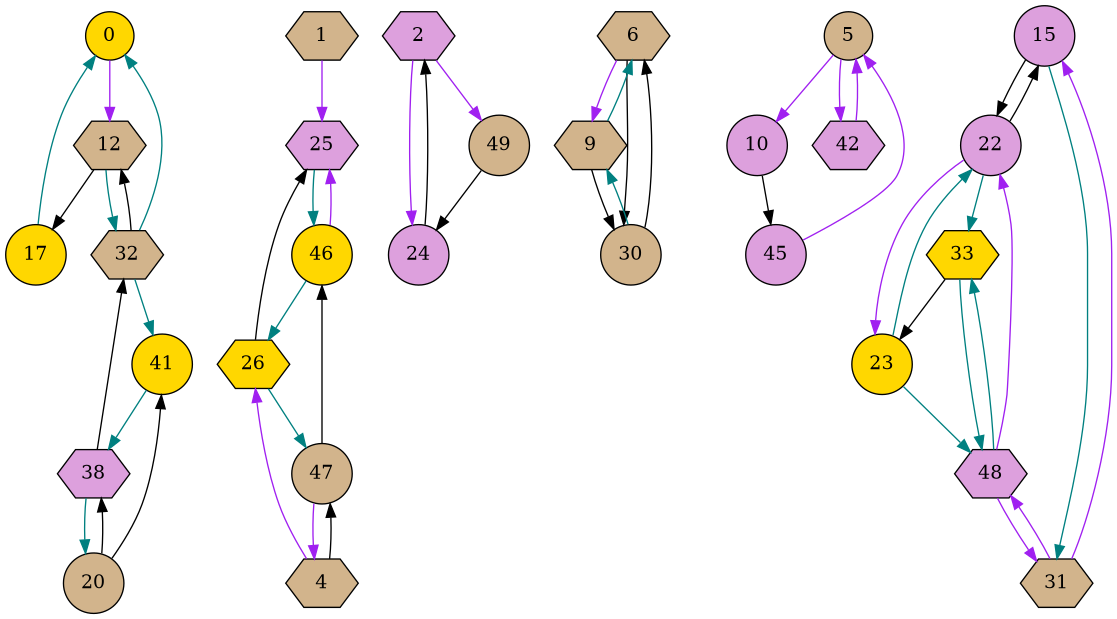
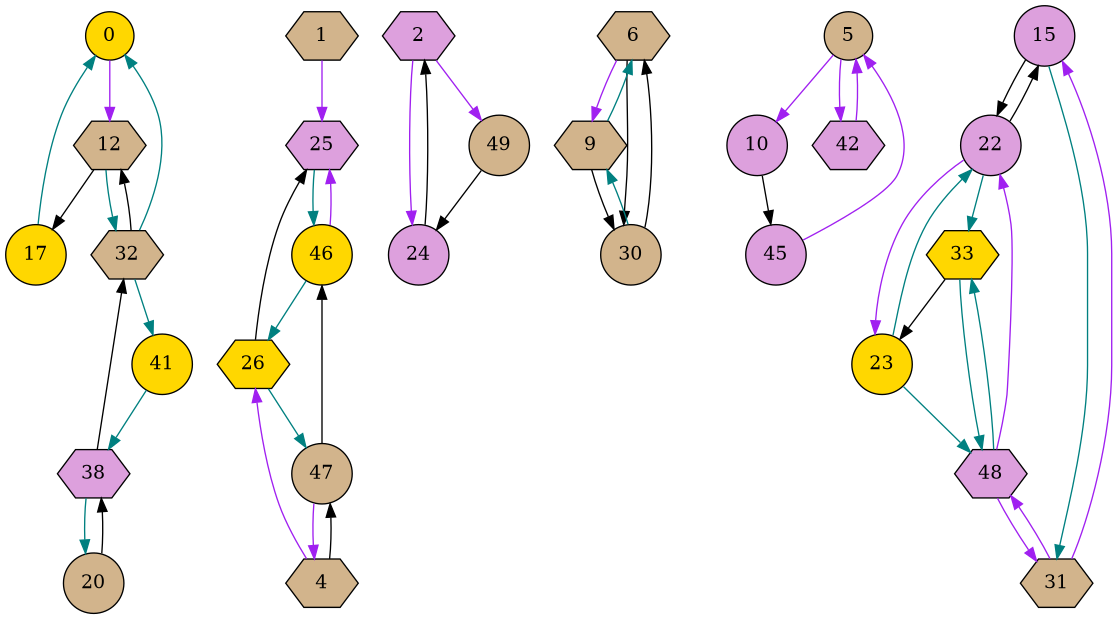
edge "20" -> "41": removed
